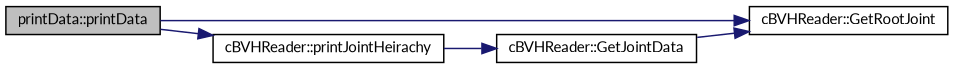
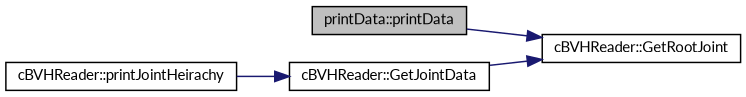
edge "printData::printData" -> "cBVHReader::printJointHeirachy": removed
